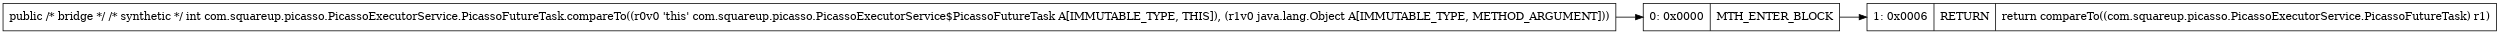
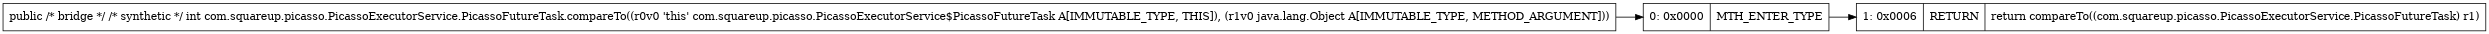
node "0: 0x0000": text "MTH_ENTER_BLOCK" -> "MTH_ENTER_TYPE"
